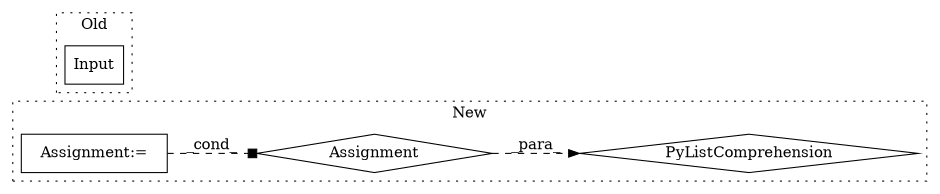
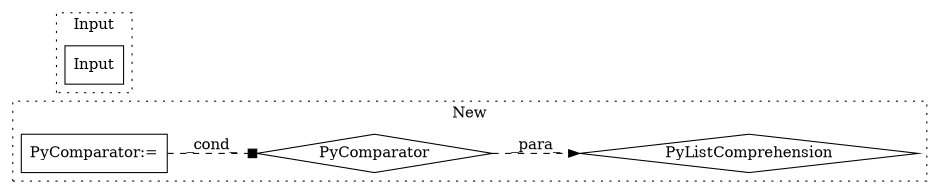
cluster "Old": label "Old" -> "Input"
node "Assignment:=": label "Assignment:=" -> "PyComparator:="
node "Assignment": label "Assignment" -> "PyComparator"
